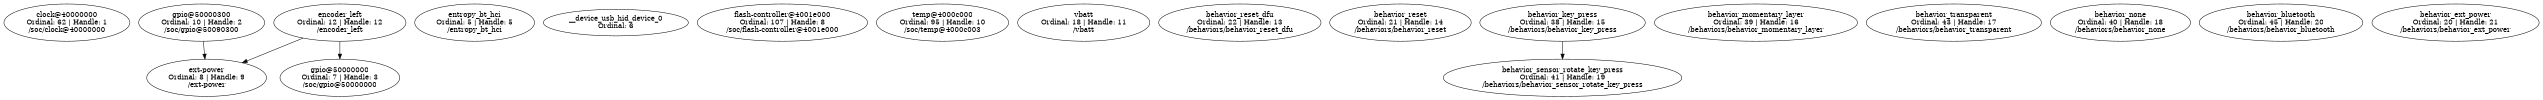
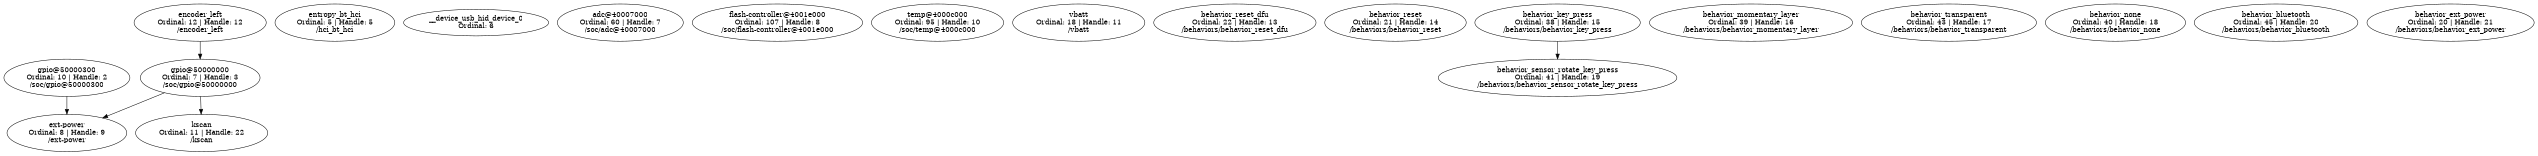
node "clock@40000000 Ordinal: 62 | Handle: 1 /soc/clock@40000000": removed
node "gpio@50000300 Ordinal: 10 | Handle: 2 /soc/gpio@50090300": label "gpio@50000300 Ordinal: 10 | Handle: 2 /soc/gpio@50090300" -> "gpio@50000300 Ordinal: 10 | Handle: 2 /soc/gpio@50000300"
node "entropy_bt_hci Ordinal: 5 | Handle: 5 /entropy_bt_hci": label "entropy_bt_hci Ordinal: 5 | Handle: 5 /entropy_bt_hci" -> "entropy_bt_hci Ordinal: 5 | Handle: 5 /hci_bt_hci"
node "adc@40007000 Ordinal: 60 | Handle: 7 /soc/adc@40007000": added
node "temp@4000c000 Ordinal: 95 | Handle: 10 /soc/temp@4000c003": label "temp@4000c000 Ordinal: 95 | Handle: 10 /soc/temp@4000c003" -> "temp@4000c000 Ordinal: 95 | Handle: 10 /soc/temp@4000c000"
edge "encoder_left Ordinal: 12 | Handle: 12 /encoder_left" -> "ext-power Ordinal: 8 | Handle: 9 /ext-power": now "gpio@50000000 Ordinal: 7 | Handle: 3 /soc/gpio@50000000" -> "ext-power Ordinal: 8 | Handle: 9 /ext-power"
node "kscan Ordinal: 11 | Handle: 22 /kscan": added
